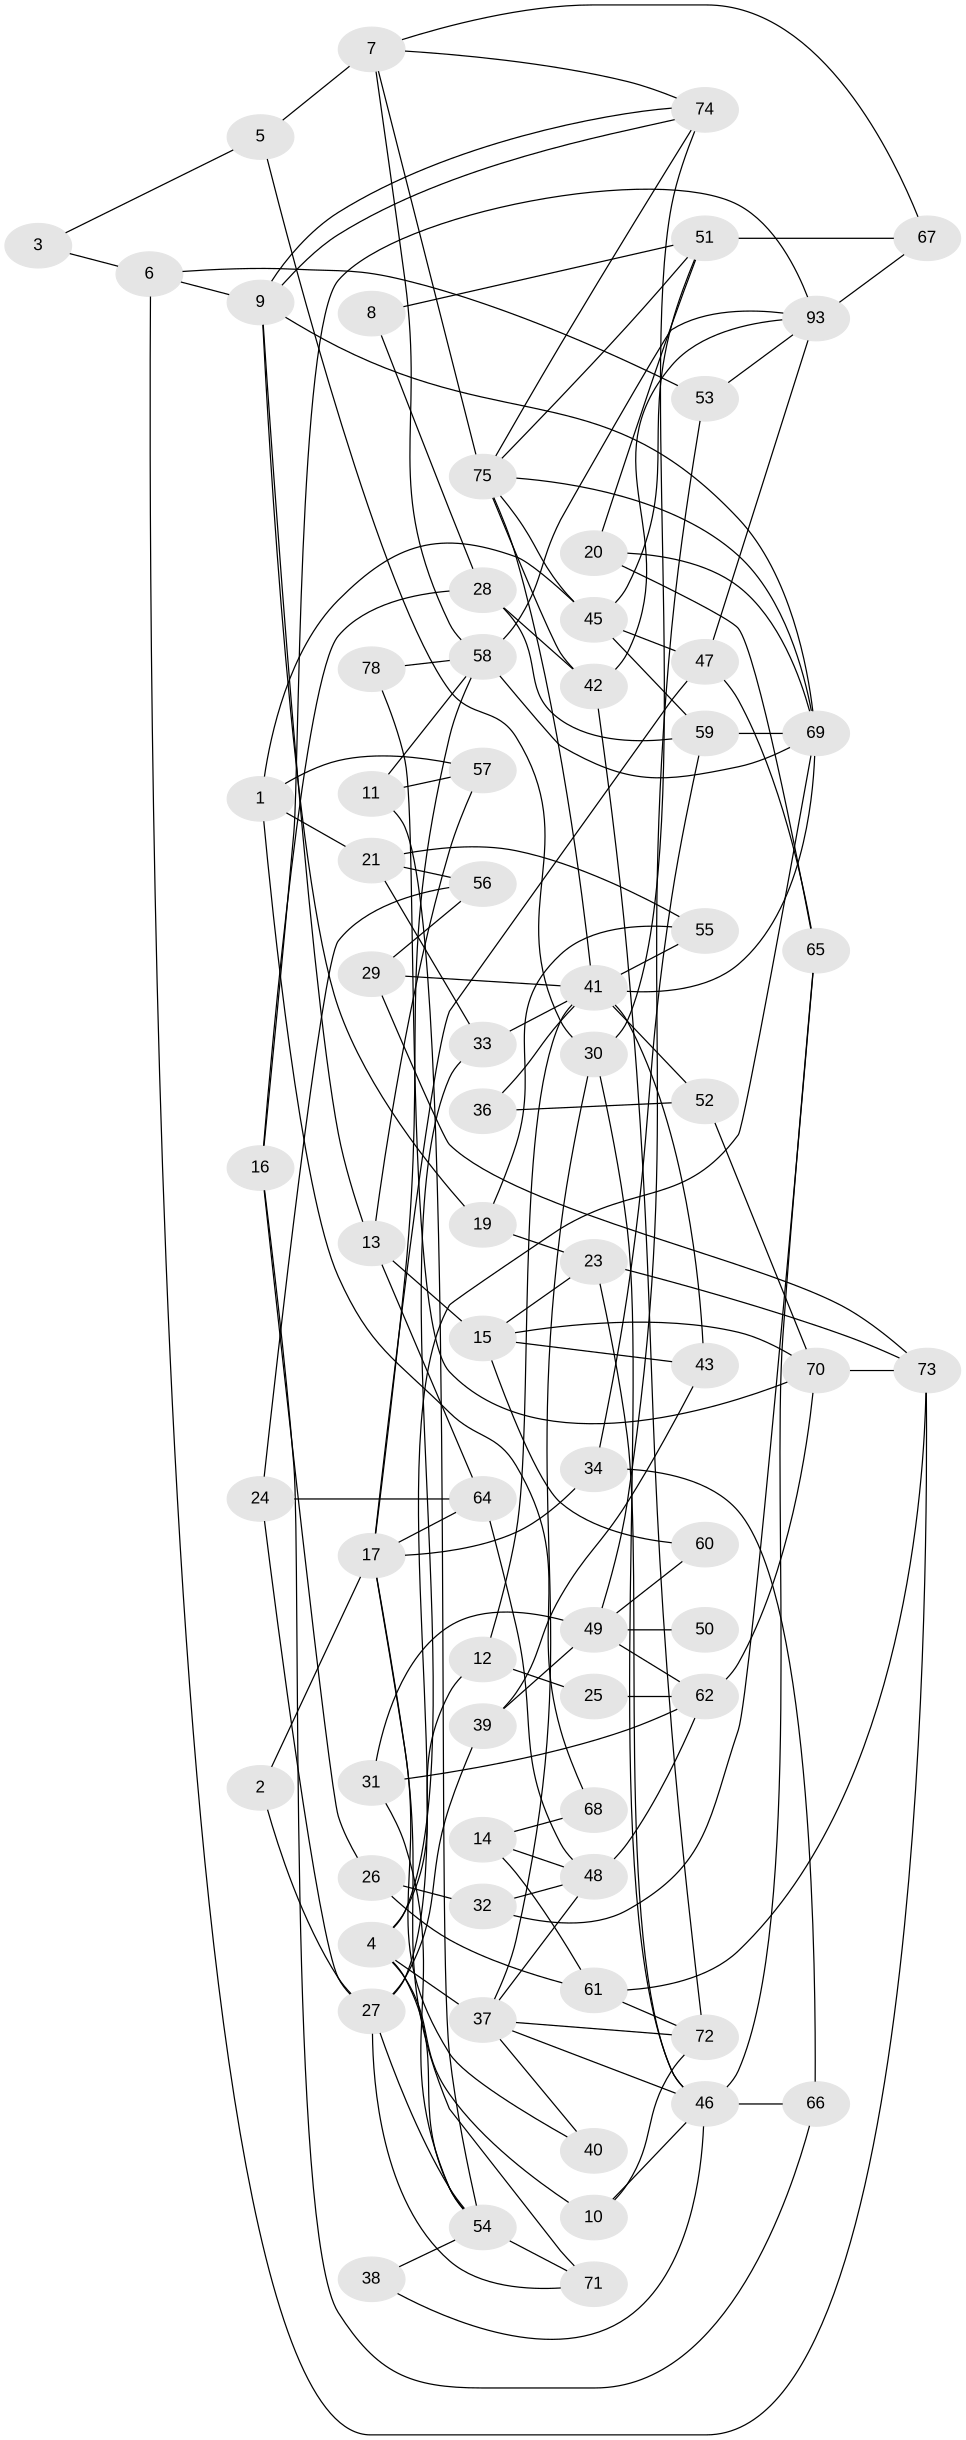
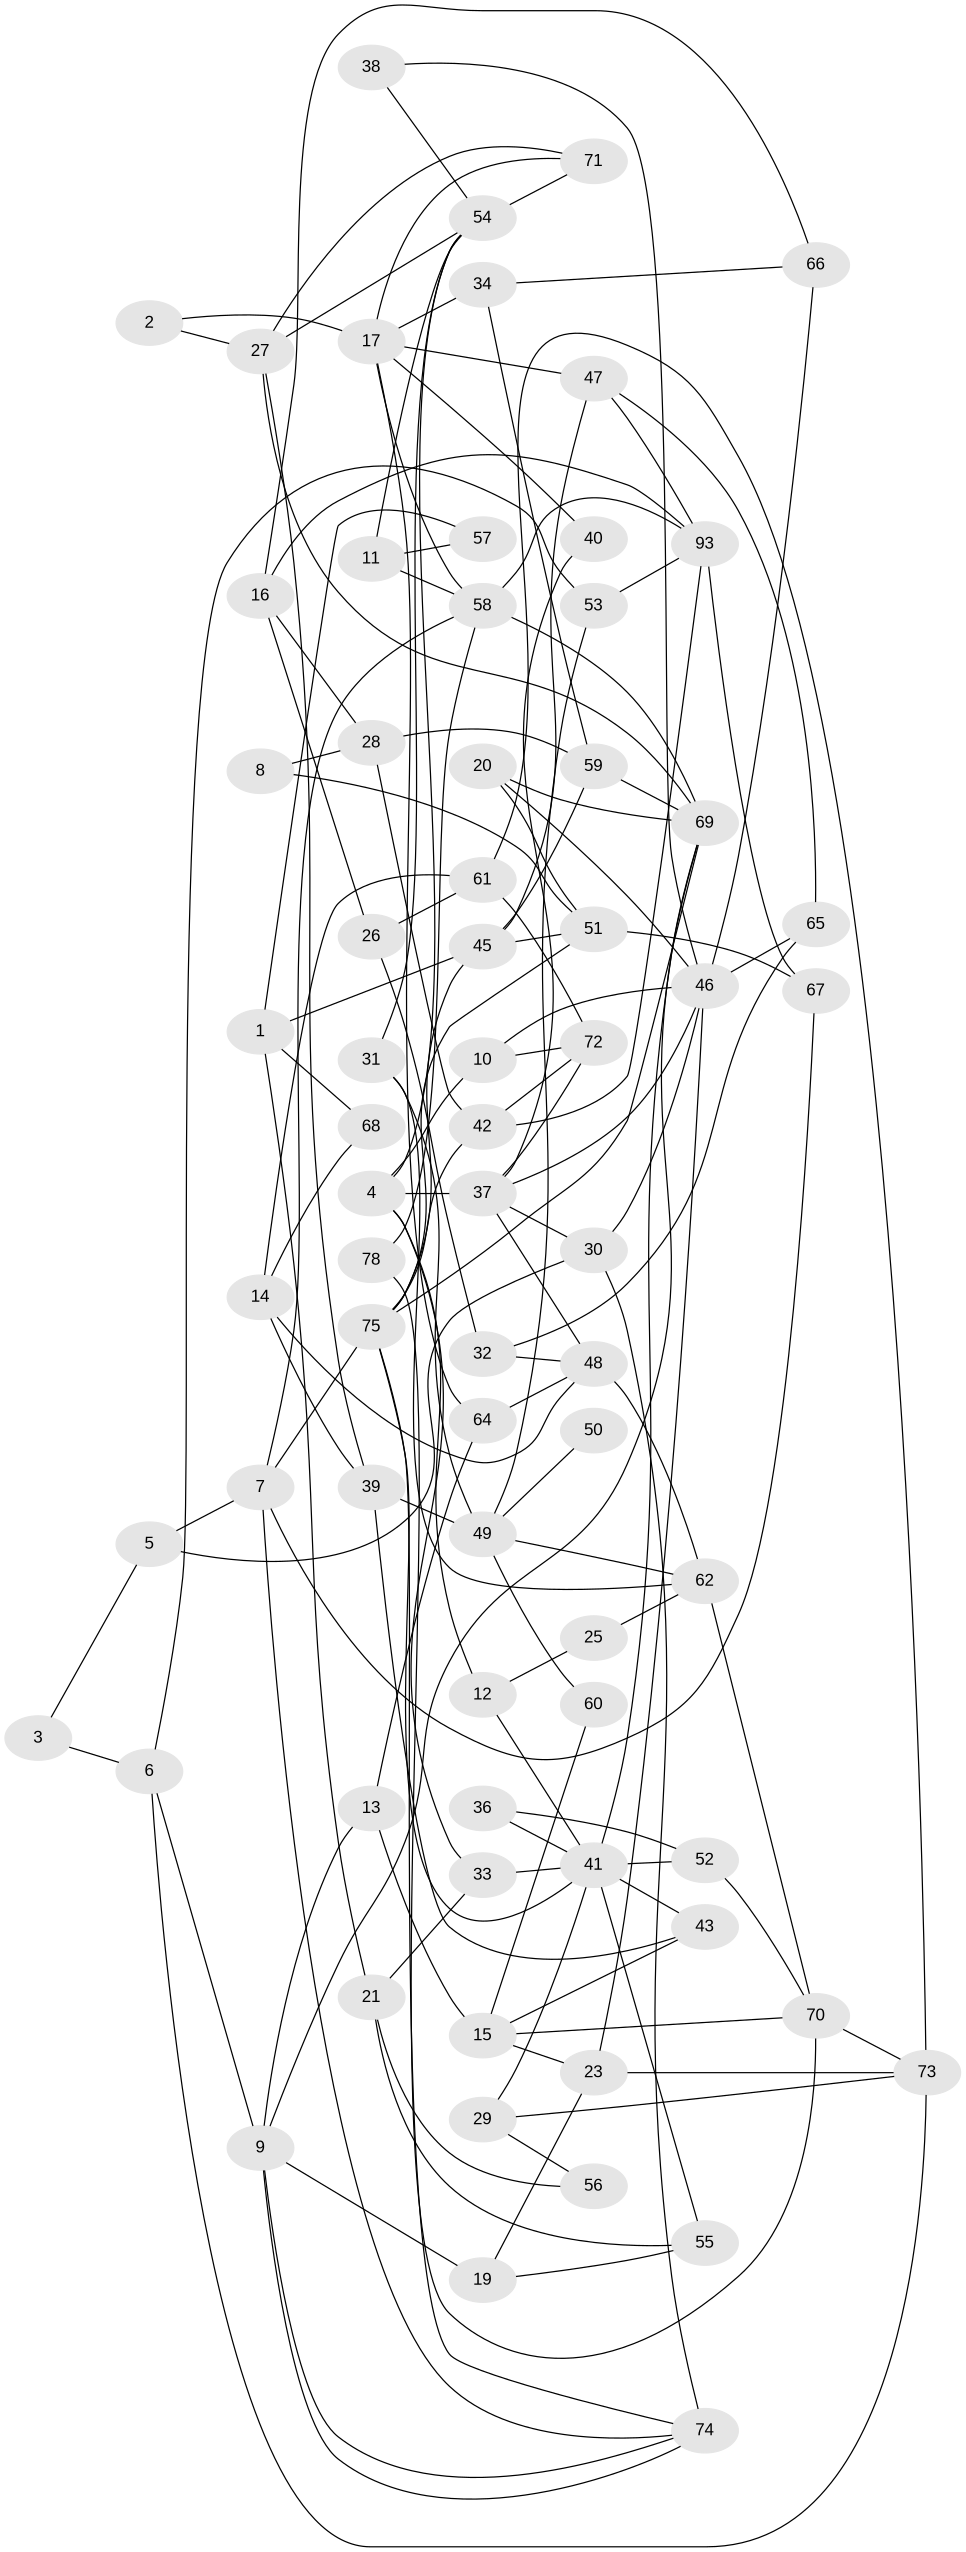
edge "20" -- "65": now "20" -- "46"
edge "57" -- "13": removed
edge "14" -- "39": added
node "24": removed
